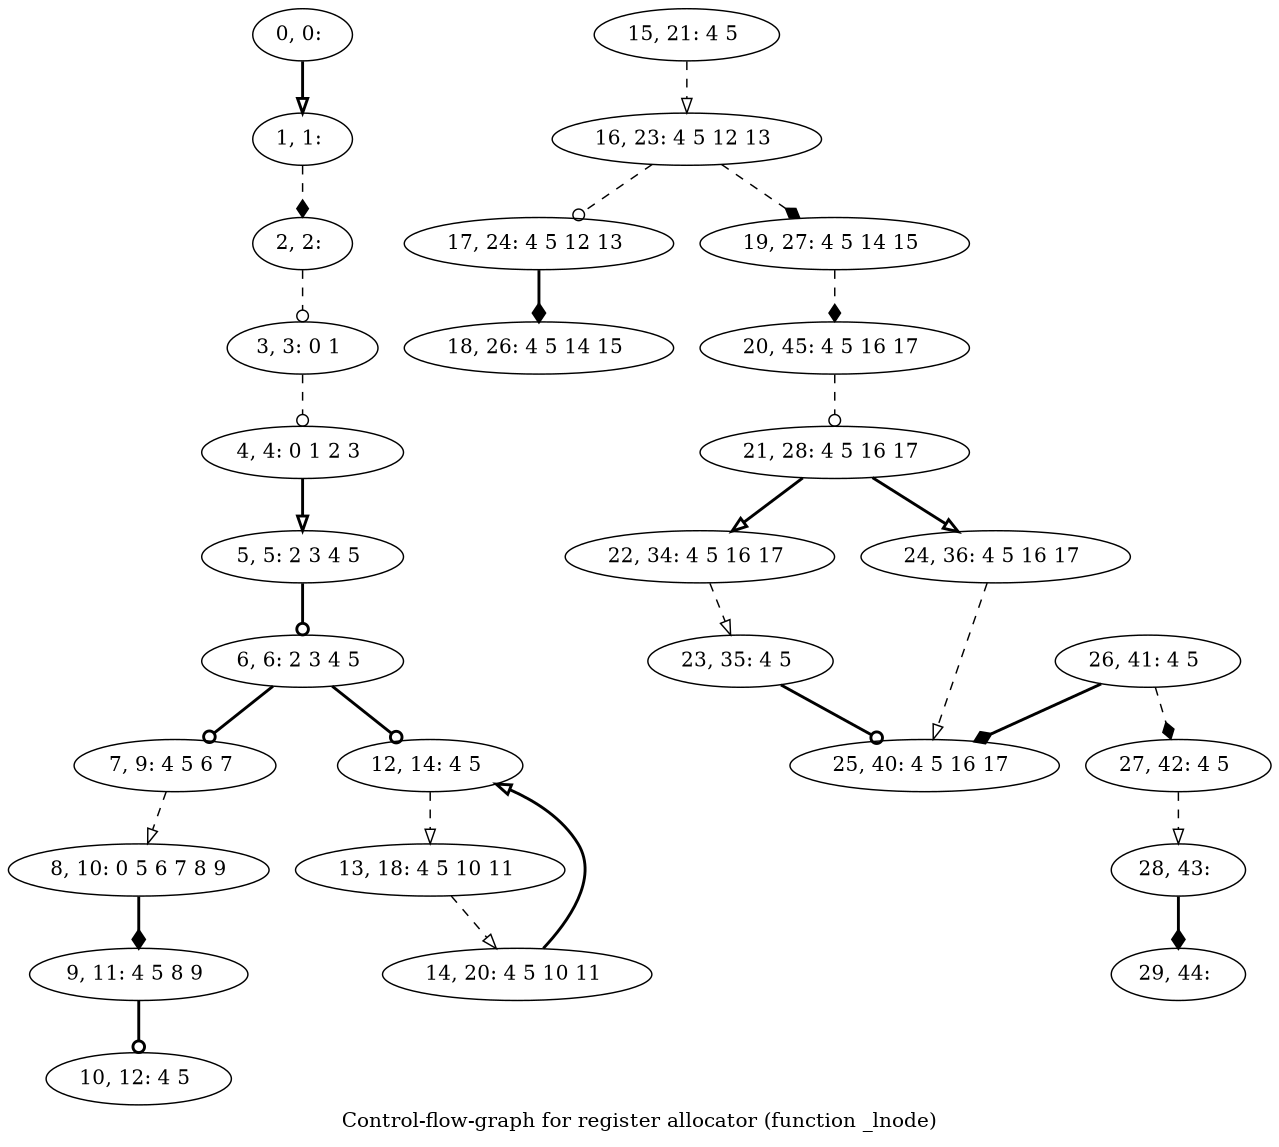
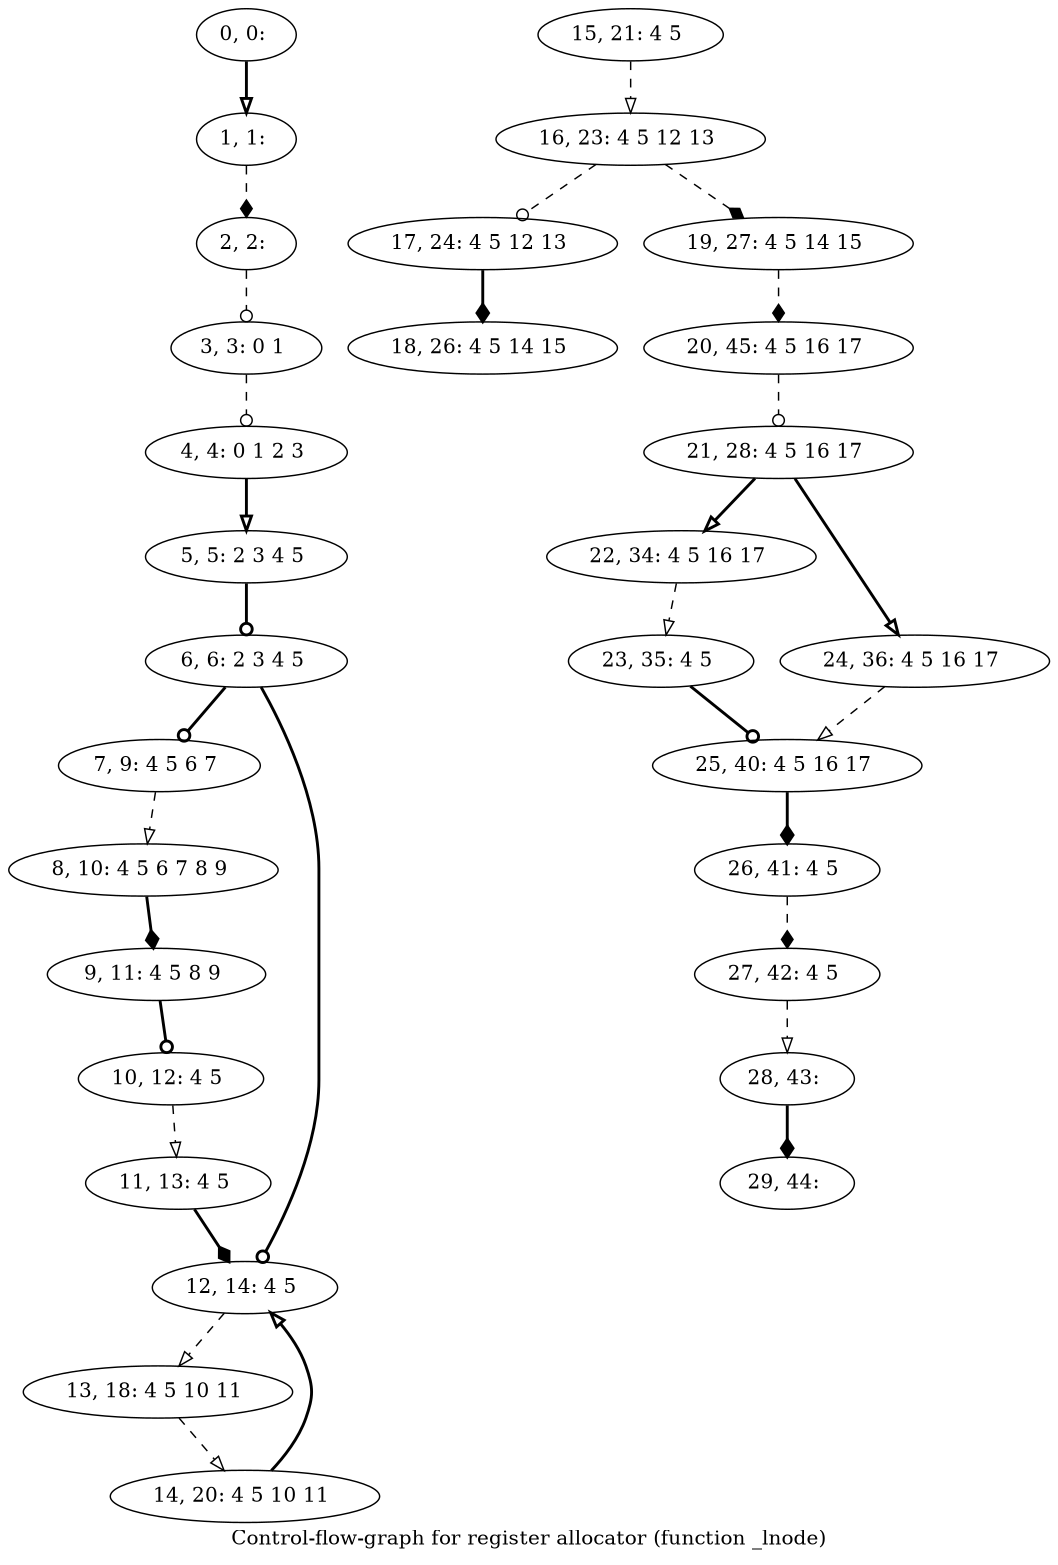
edge "26, 41: 4 5" -> "25, 40: 4 5 16 17": reversed
node "8, 10: 0 5 6 7 8 9": label "8, 10: 0 5 6 7 8 9" -> "8, 10: 4 5 6 7 8 9"
node "11, 13: 4 5": added
